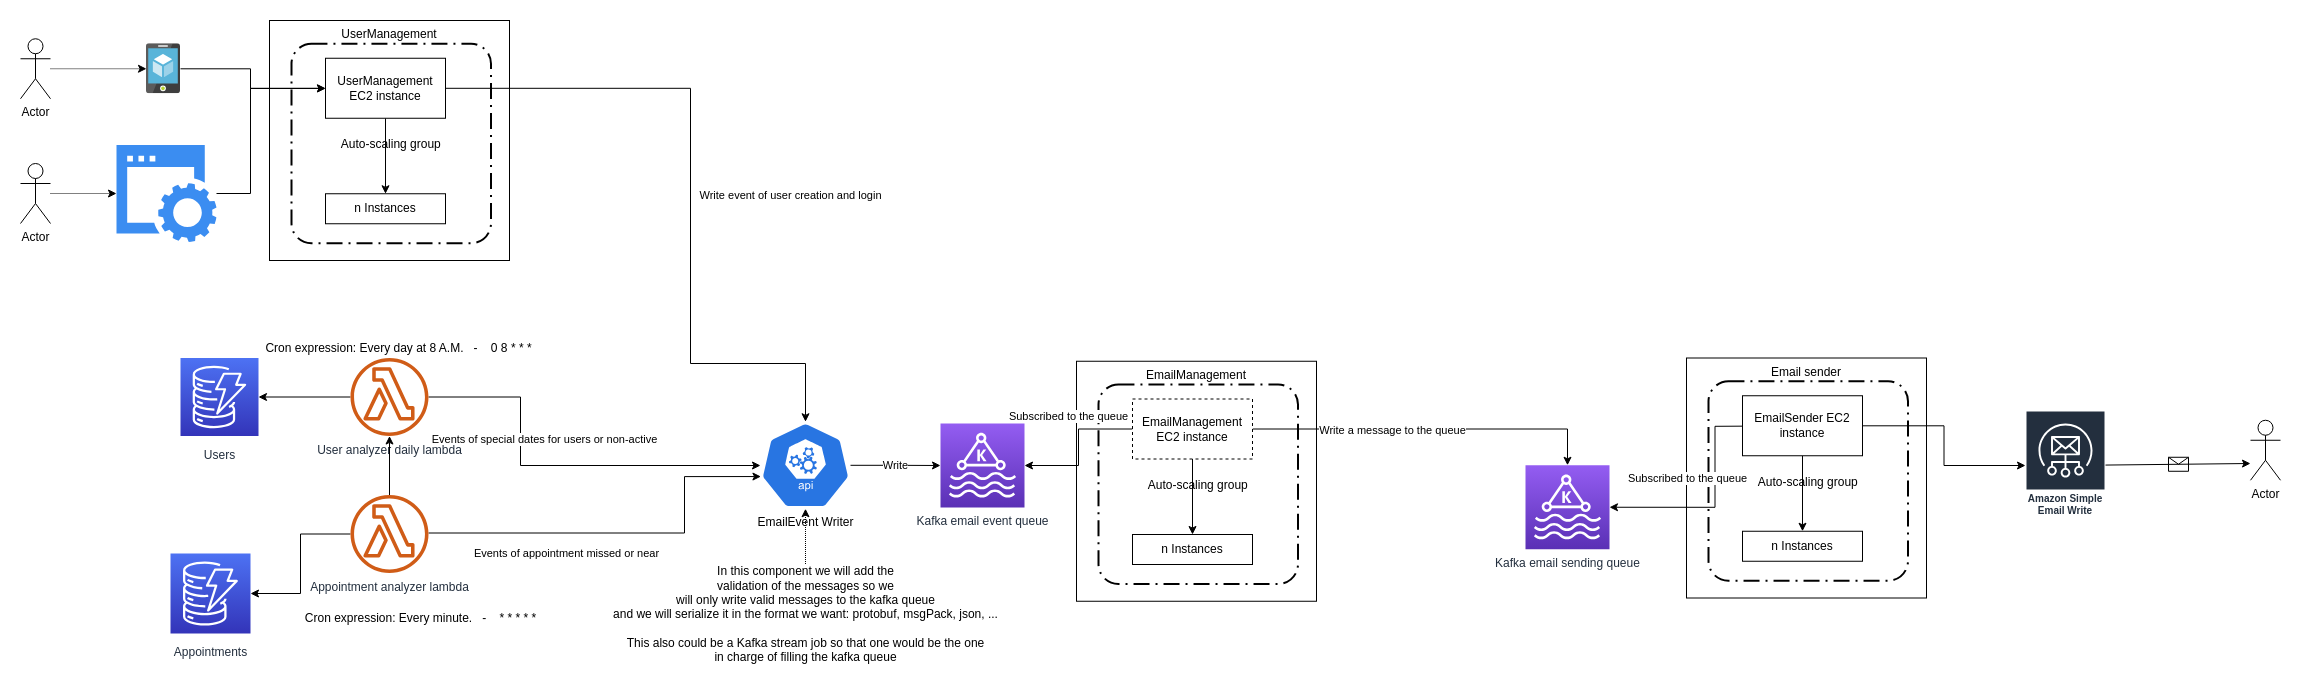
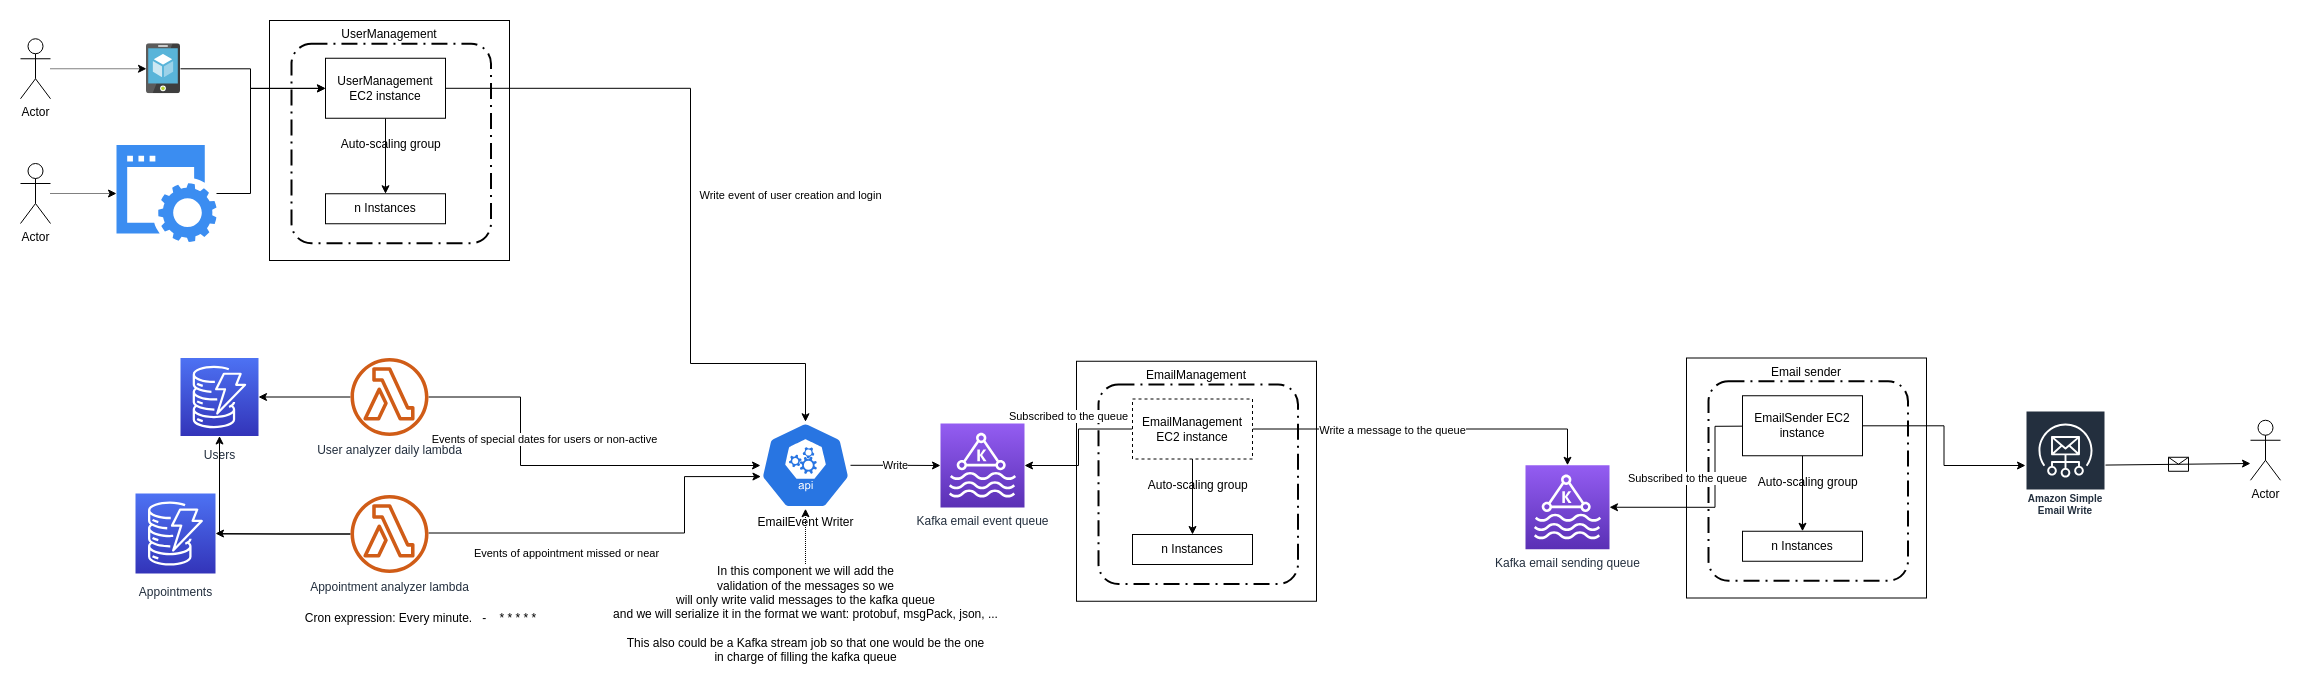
node "Cron expression: Every day at 8 A.M. - 0 8 * * *": removed
edge "Appointment analyzer lambda" -> "User analyzer daily lambda": now "Appointment analyzer lambda" -> "Users"
node "Appointments": moved (211, 594) -> (176, 534)
